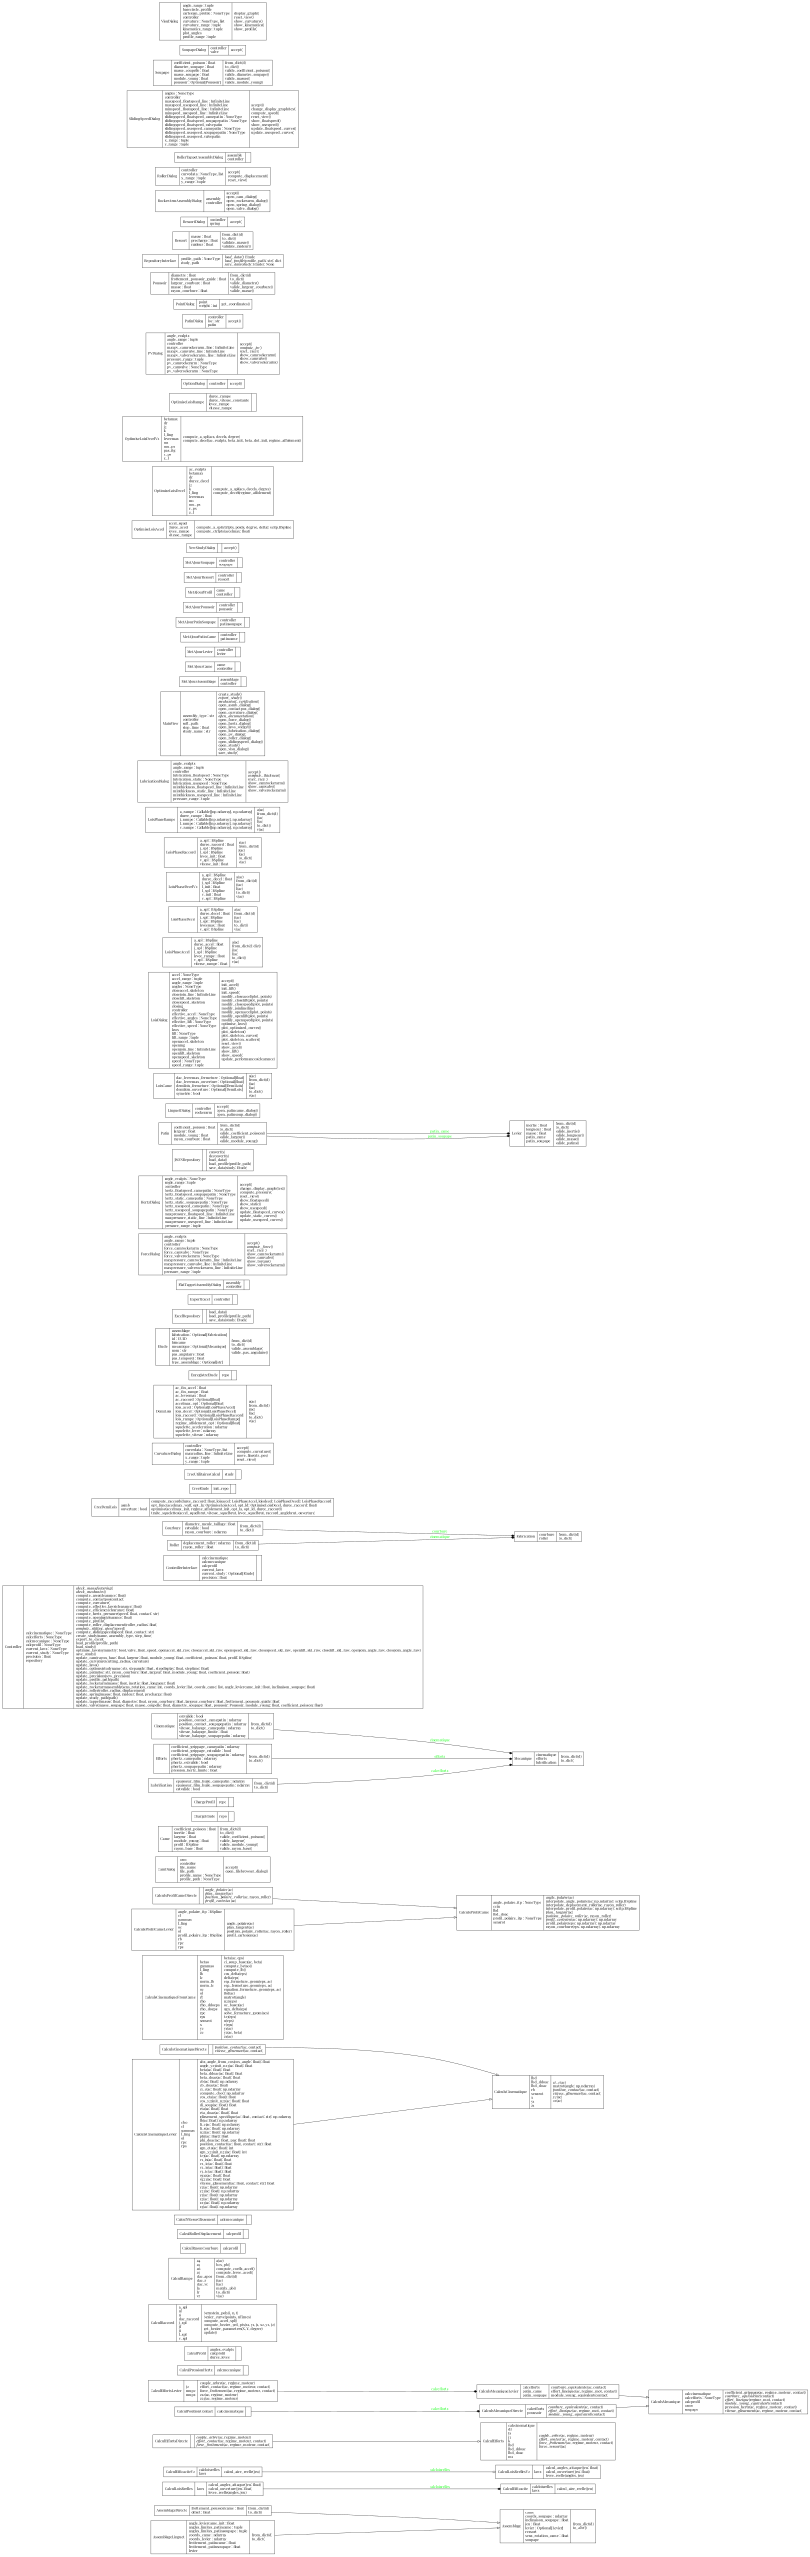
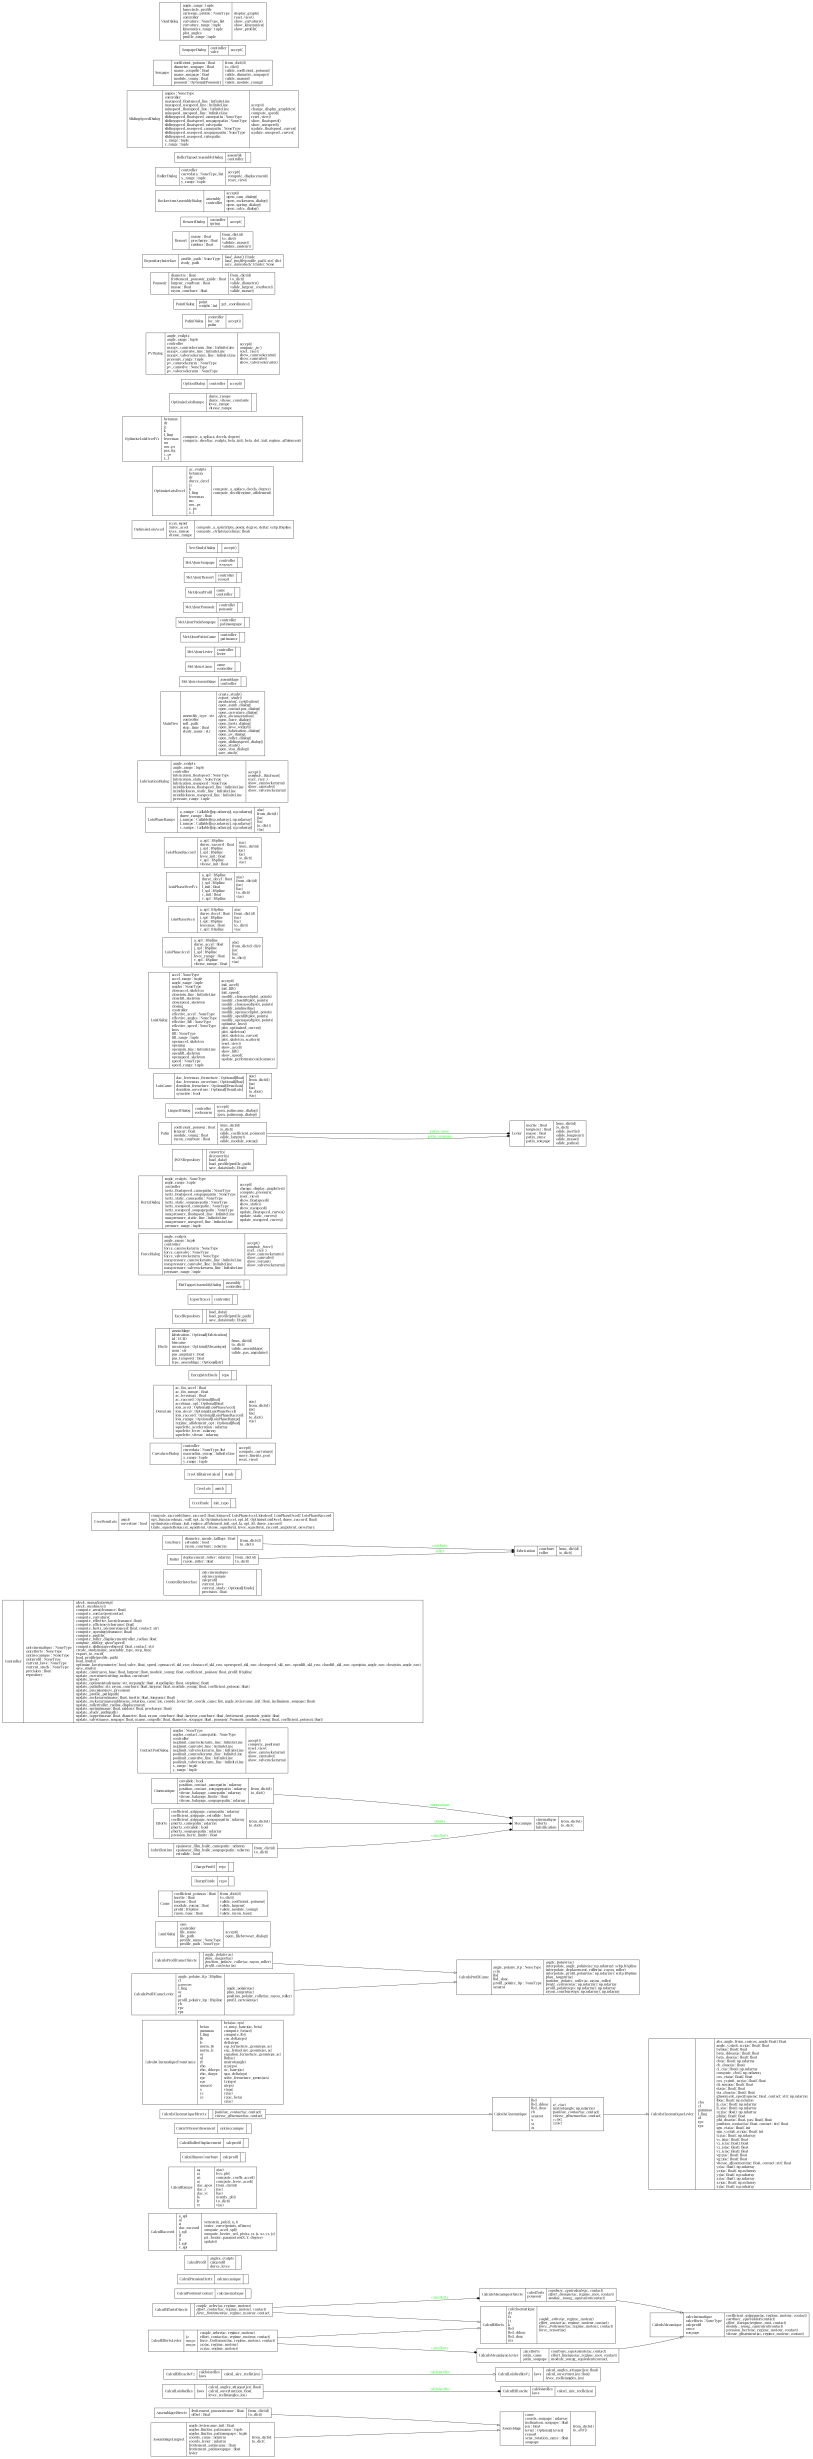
node "CurvatureDialog": text "maxradius_line : InfiniteLine" -> "maxradius_young : InfiniteLine"
node "CreeLois": added
edge "Roller" -> "Fabrication": label "cinematique" -> "roller"
node "ContactPosDialog": added
edge "CalculsCinematiqueLevier" -> "CalculsCinematique": reversed
edge "CalculEffortsLevier" -> "CalculEfforts": added
edge "CalculPositionContact" -> "CalculsMecaniqueDirecte": now "CalculEffortsDirecte" -> "CalculsMecaniqueDirecte"
